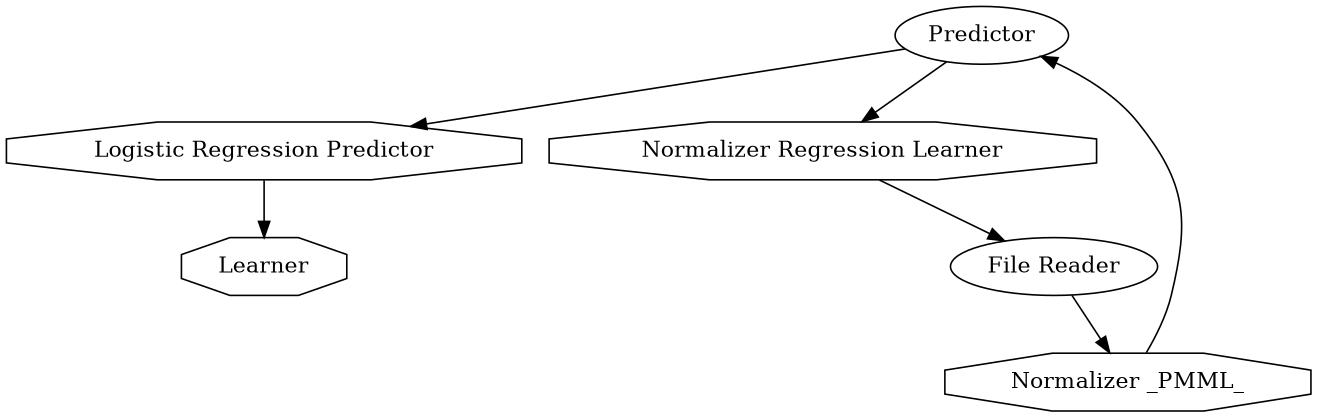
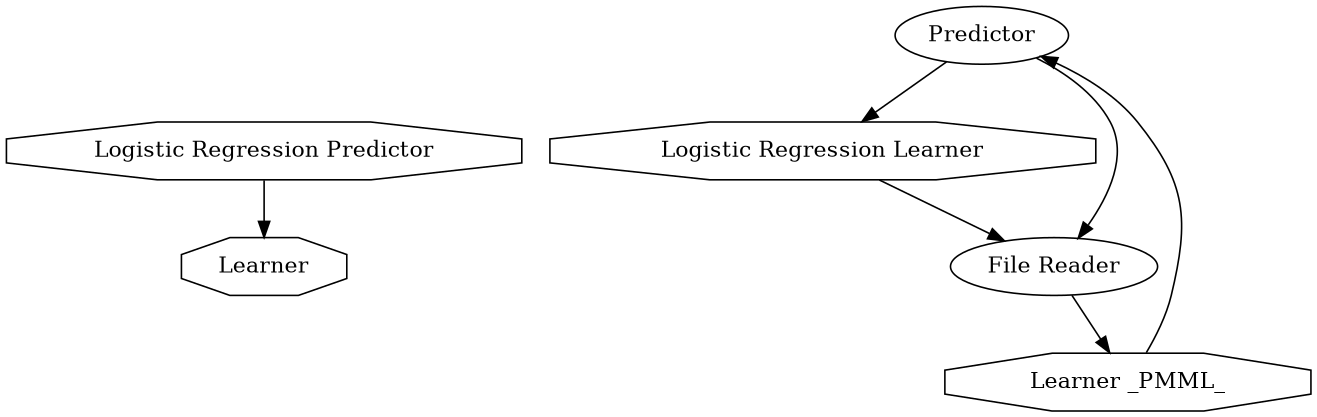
edge "Predictor" -> "Logistic Regression Predictor": now "Predictor" -> "File Reader"
node "Normalizer Regression Learner": label "Normalizer Regression Learner" -> "Logistic Regression Learner"
node "Normalizer _PMML_": label "Normalizer _PMML_" -> "Learner _PMML_"
